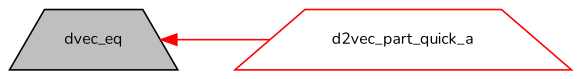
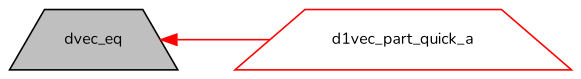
node "d2vec_part_quick_a": label "d2vec_part_quick_a" -> "d1vec_part_quick_a"
